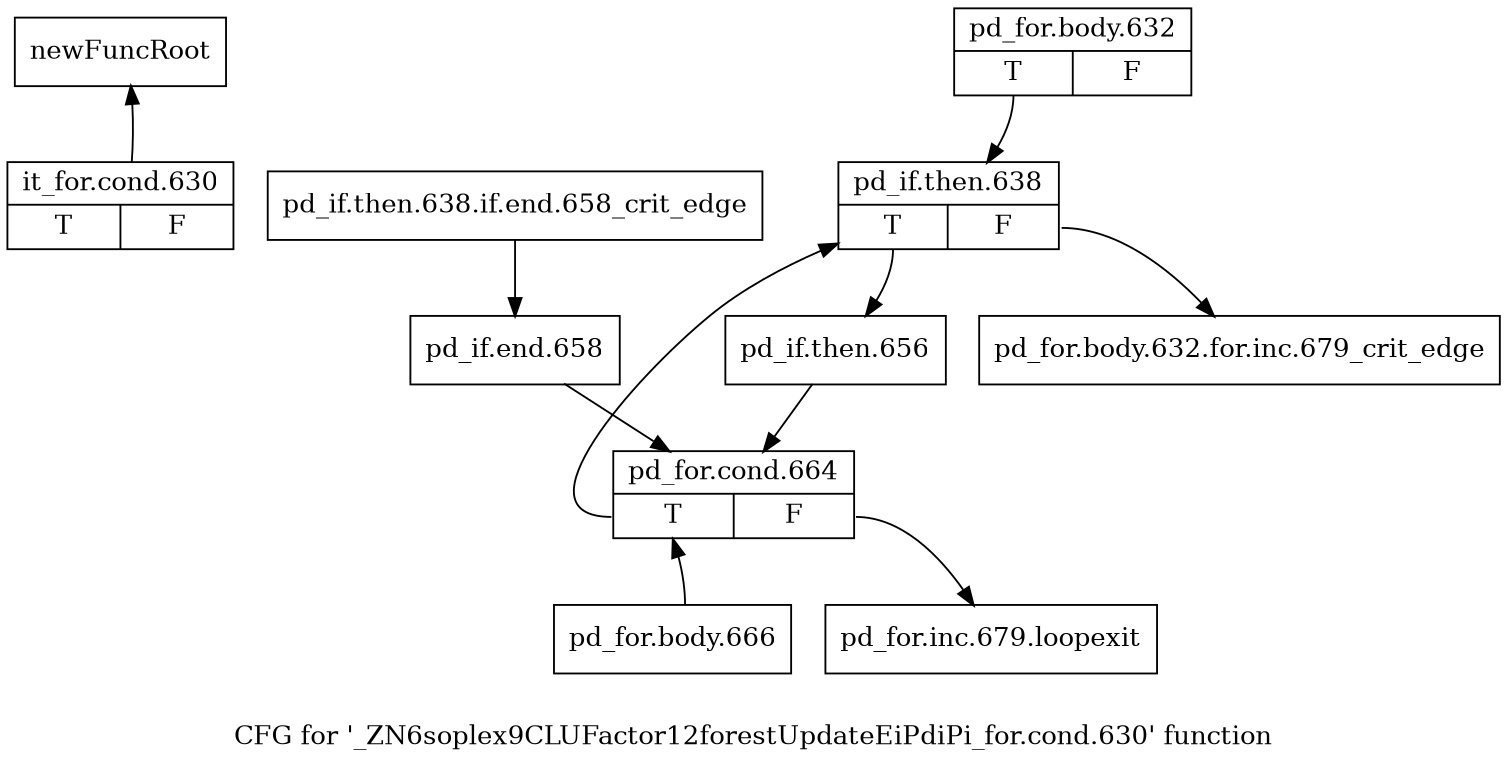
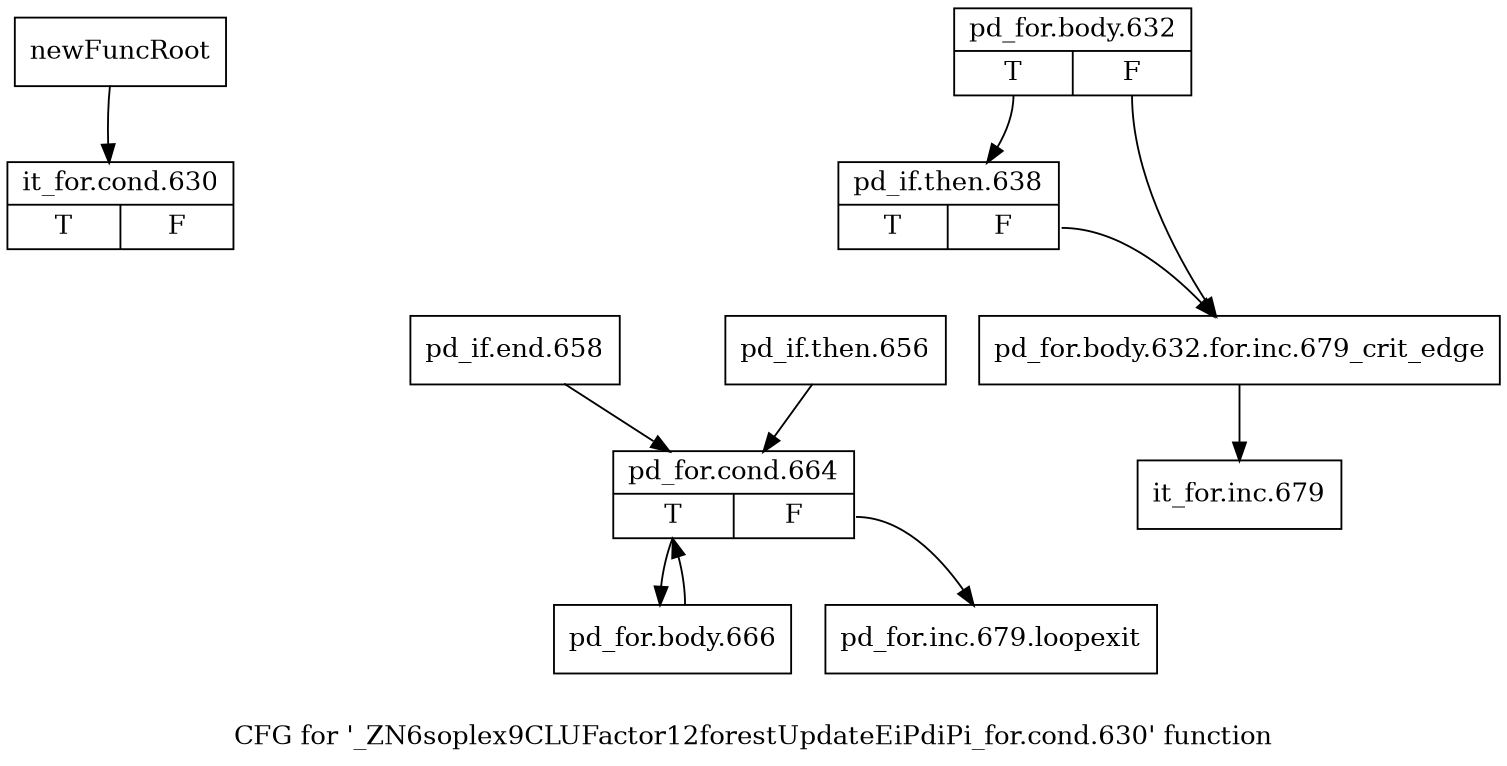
edge "it_for.cond.630" -> "newFuncRoot": reversed
edge "pd_for.body.632" -> "pd_for.body.632.for.inc.679_crit_edge": added
node "pd_if.then.638.if.end.658_crit_edge": removed
edge "pd_if.then.638" -> "pd_if.then.656": removed
edge "pd_for.cond.664" -> "pd_if.then.638": now "pd_for.cond.664" -> "pd_for.body.666"
node "it_for.inc.679": added
